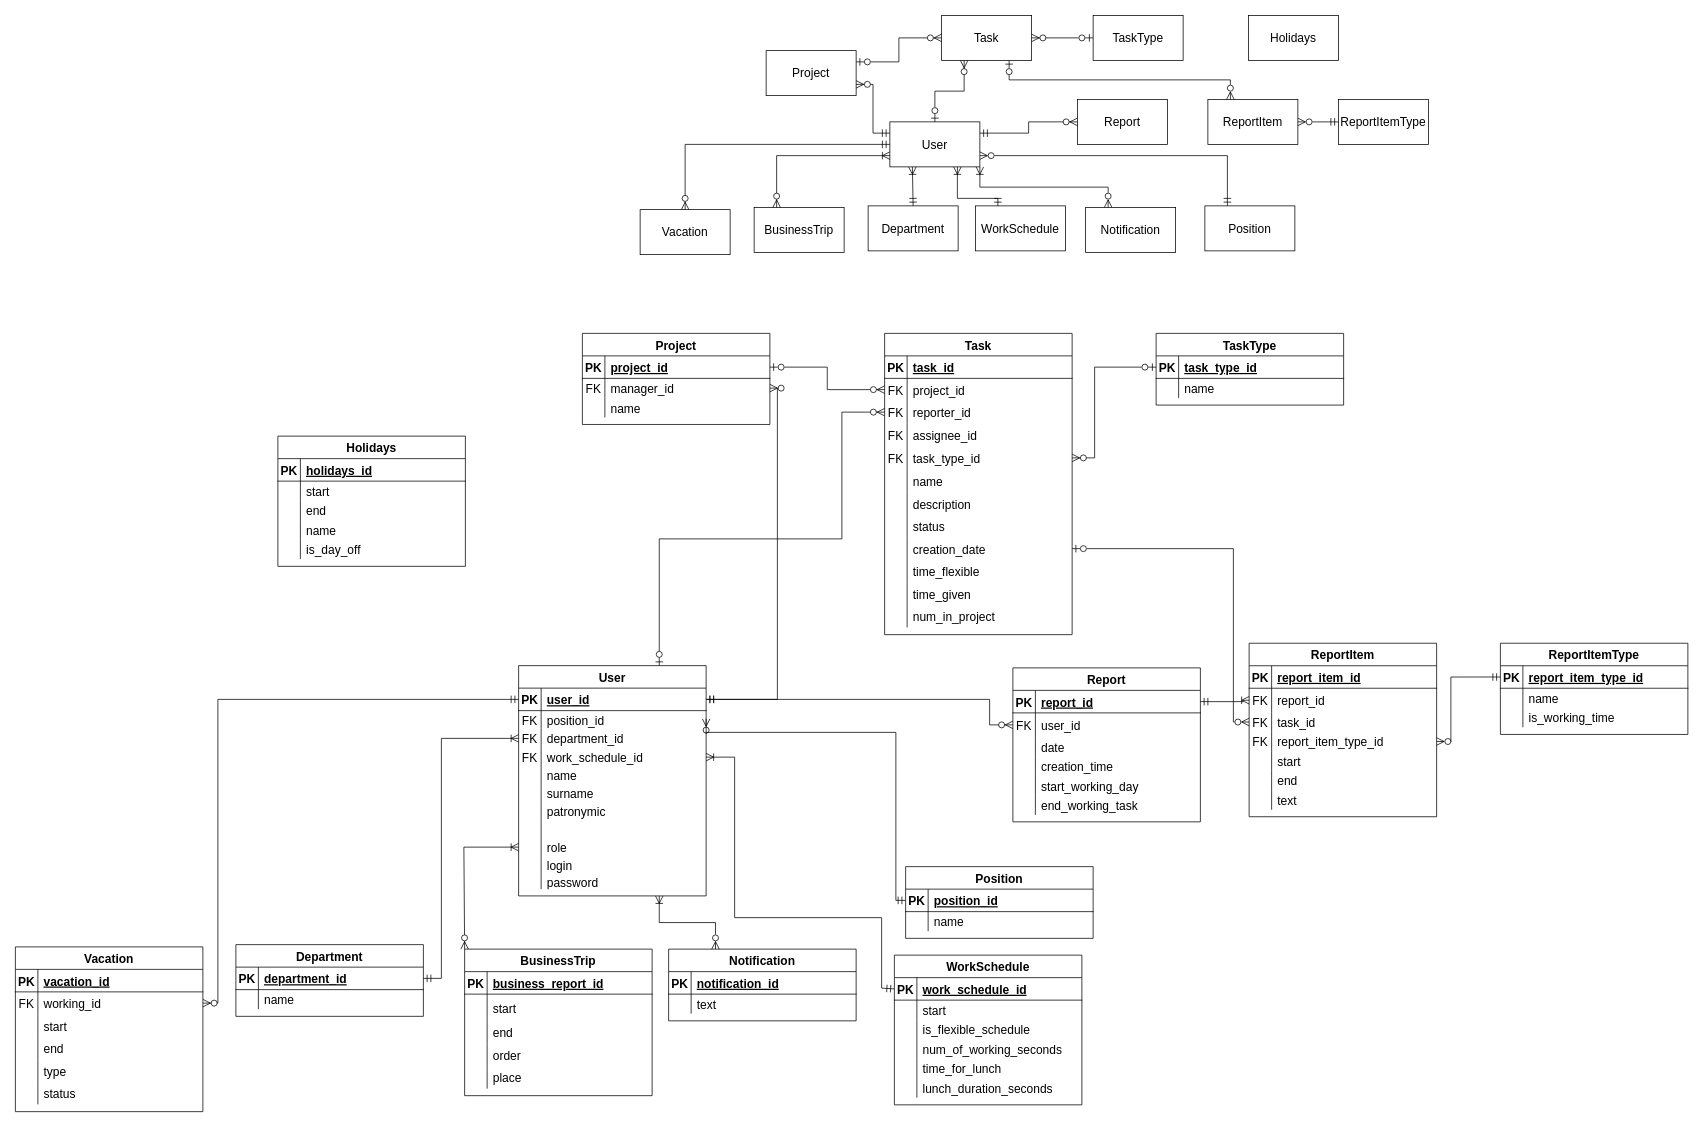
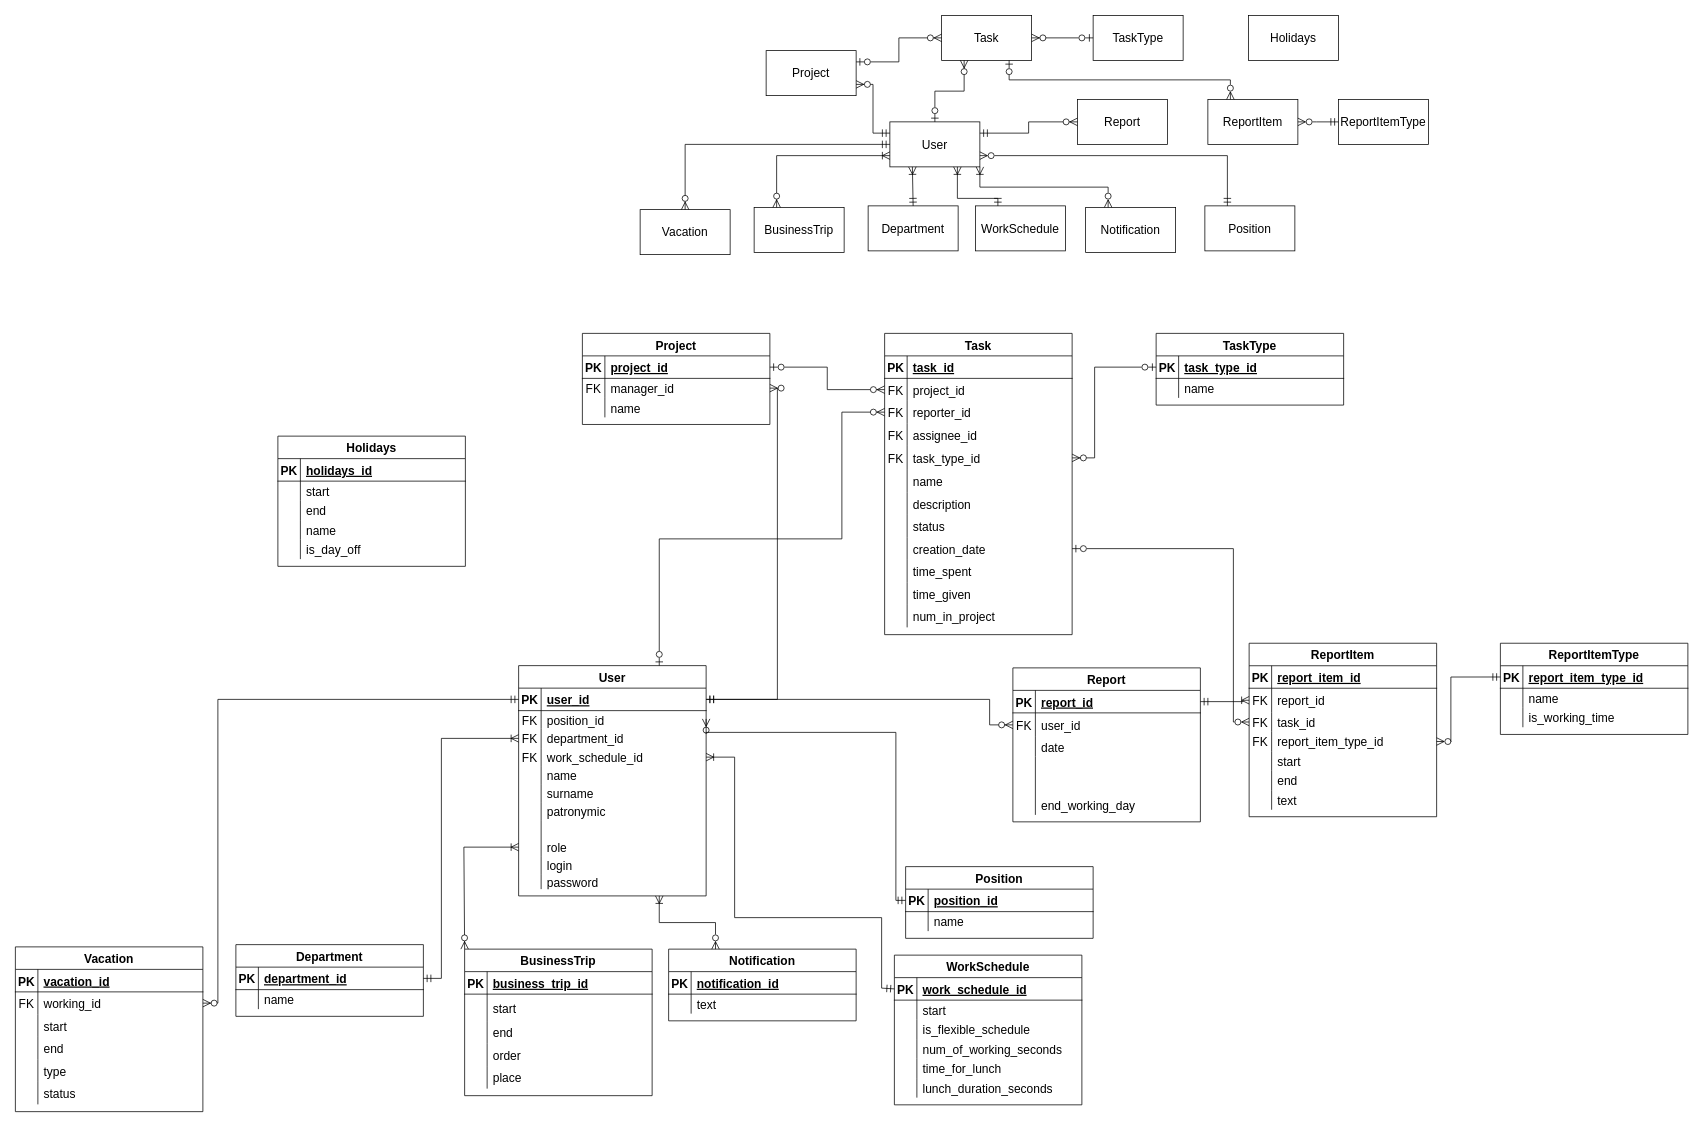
node "time_flexible": label "time_flexible" -> "time_spent"
node "creation_time": removed
node "start_working_day": removed
node "end_working_task": label "end_working_task" -> "end_working_day"
node "business_report_id": label "business_report_id" -> "business_trip_id"
